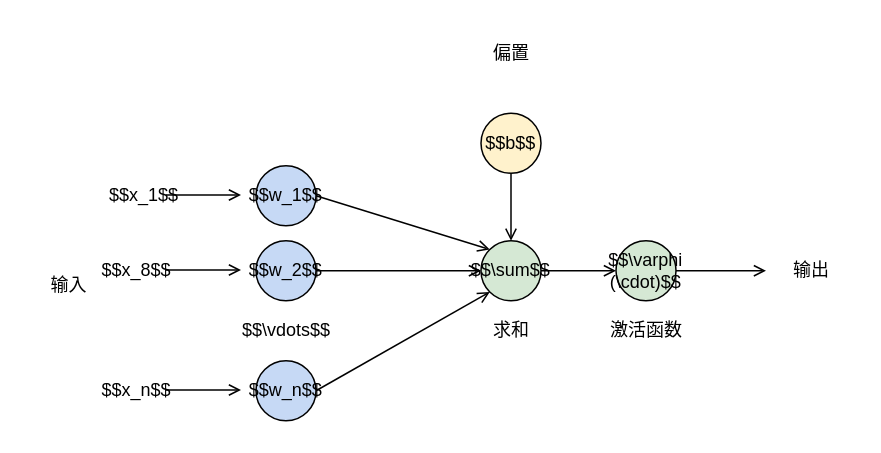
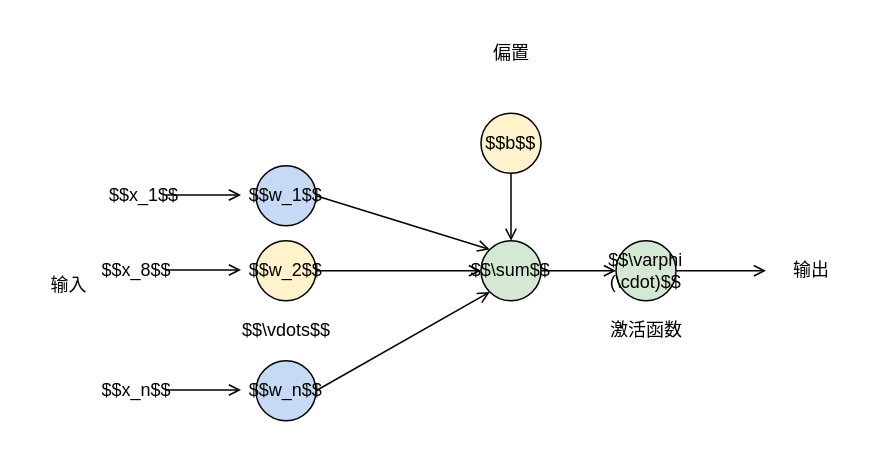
node "$$w_2$$": fillcolor #c6d9f5 -> #fff2cc
node "求和": removed
